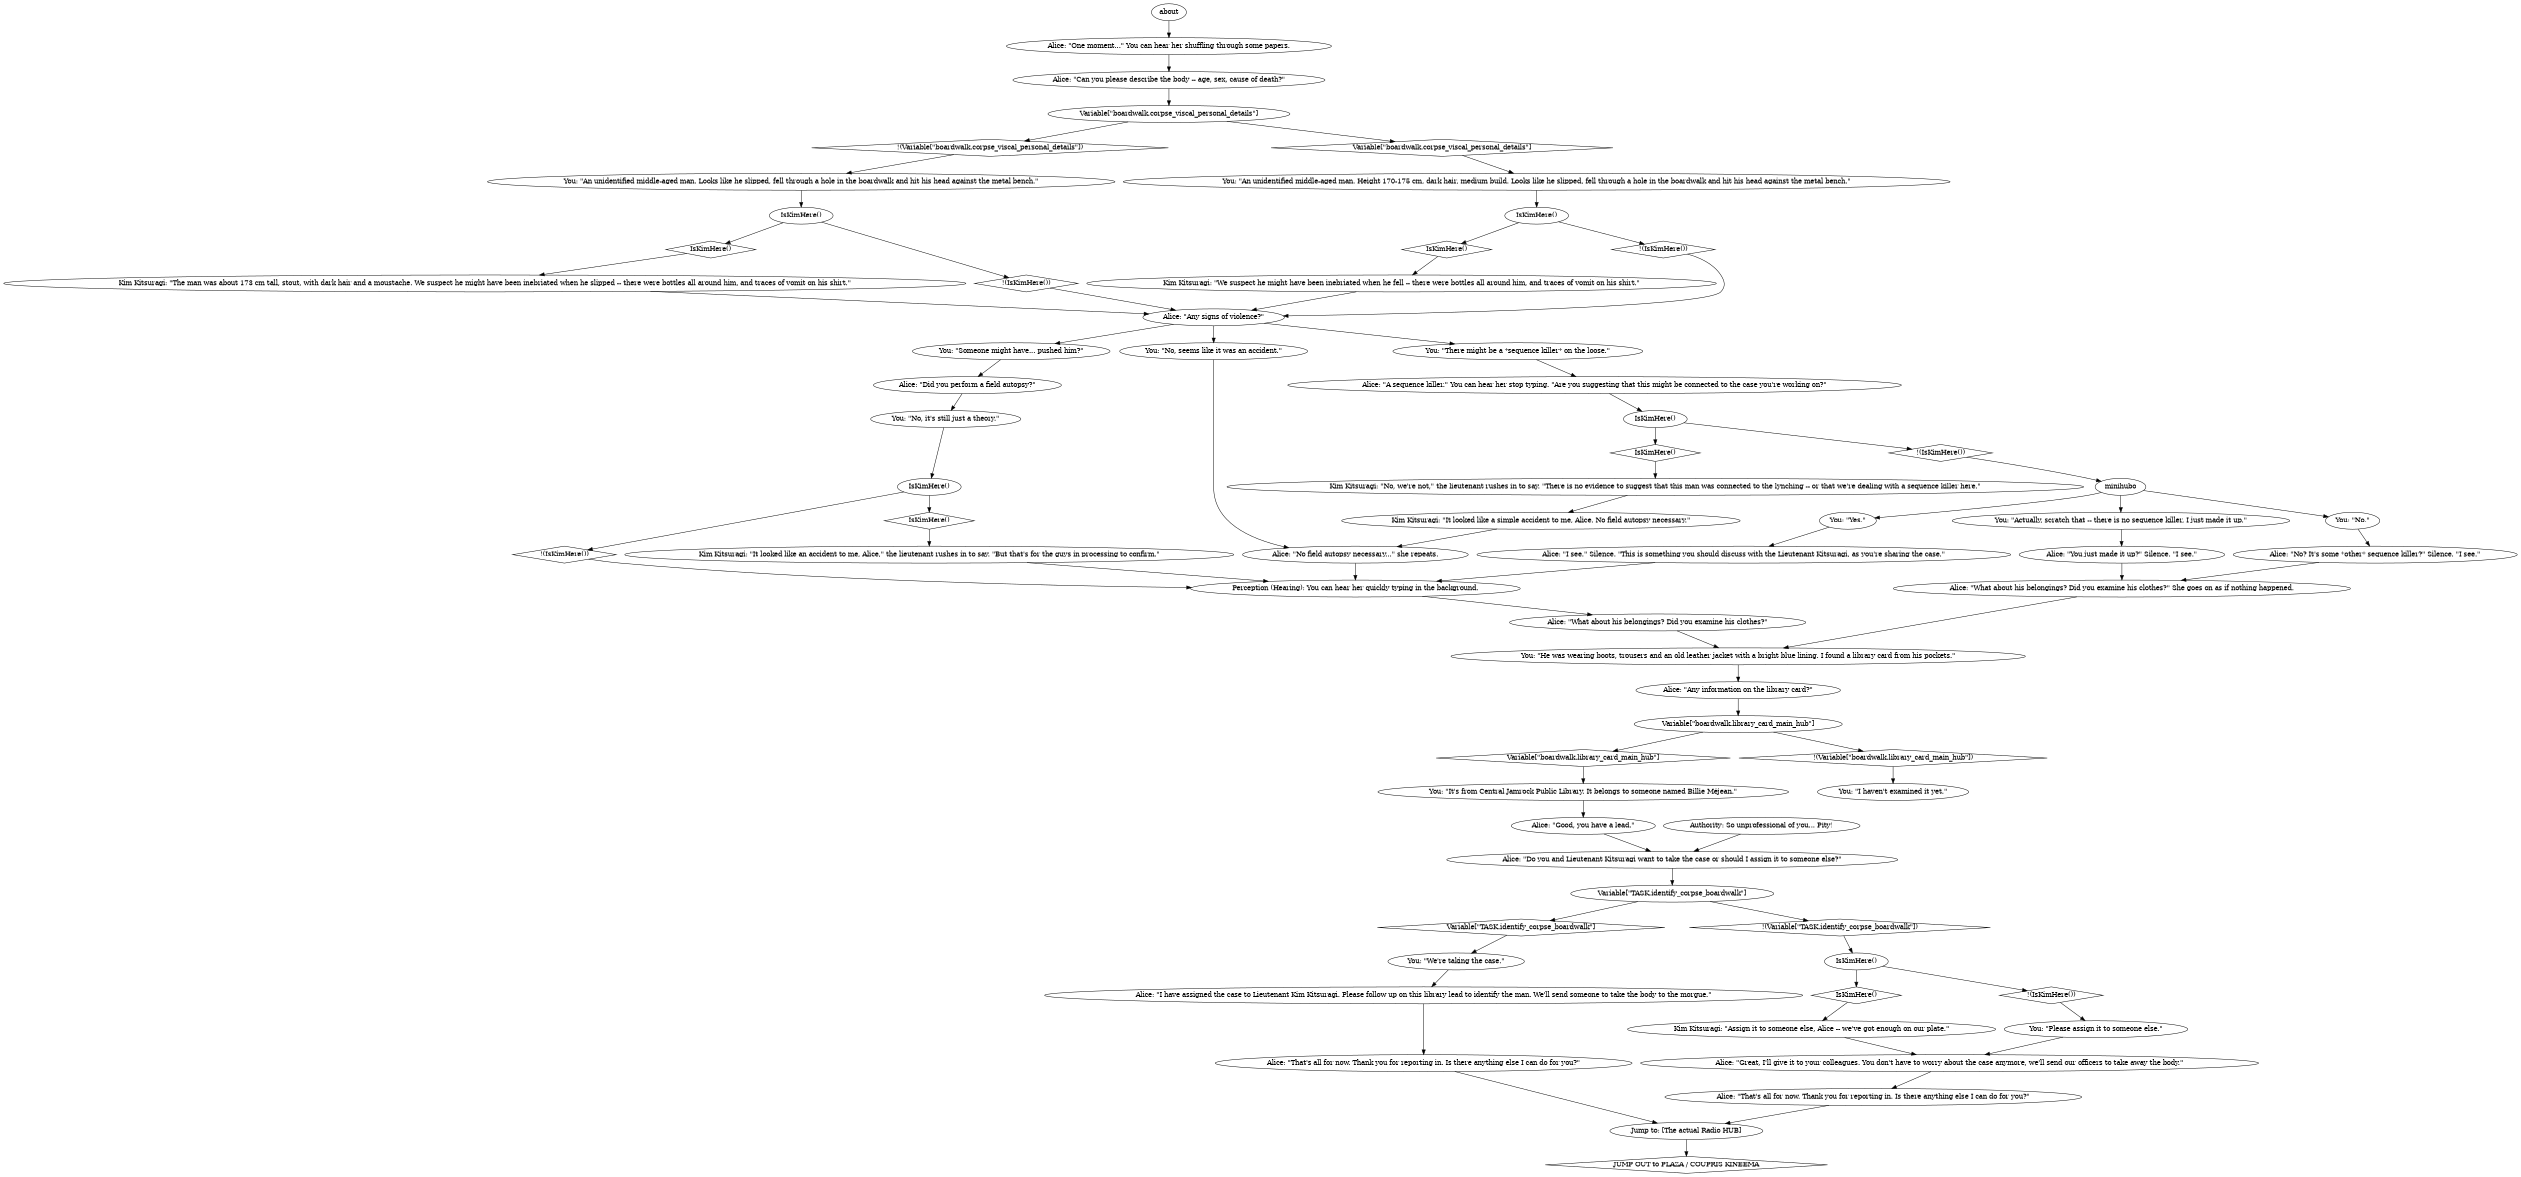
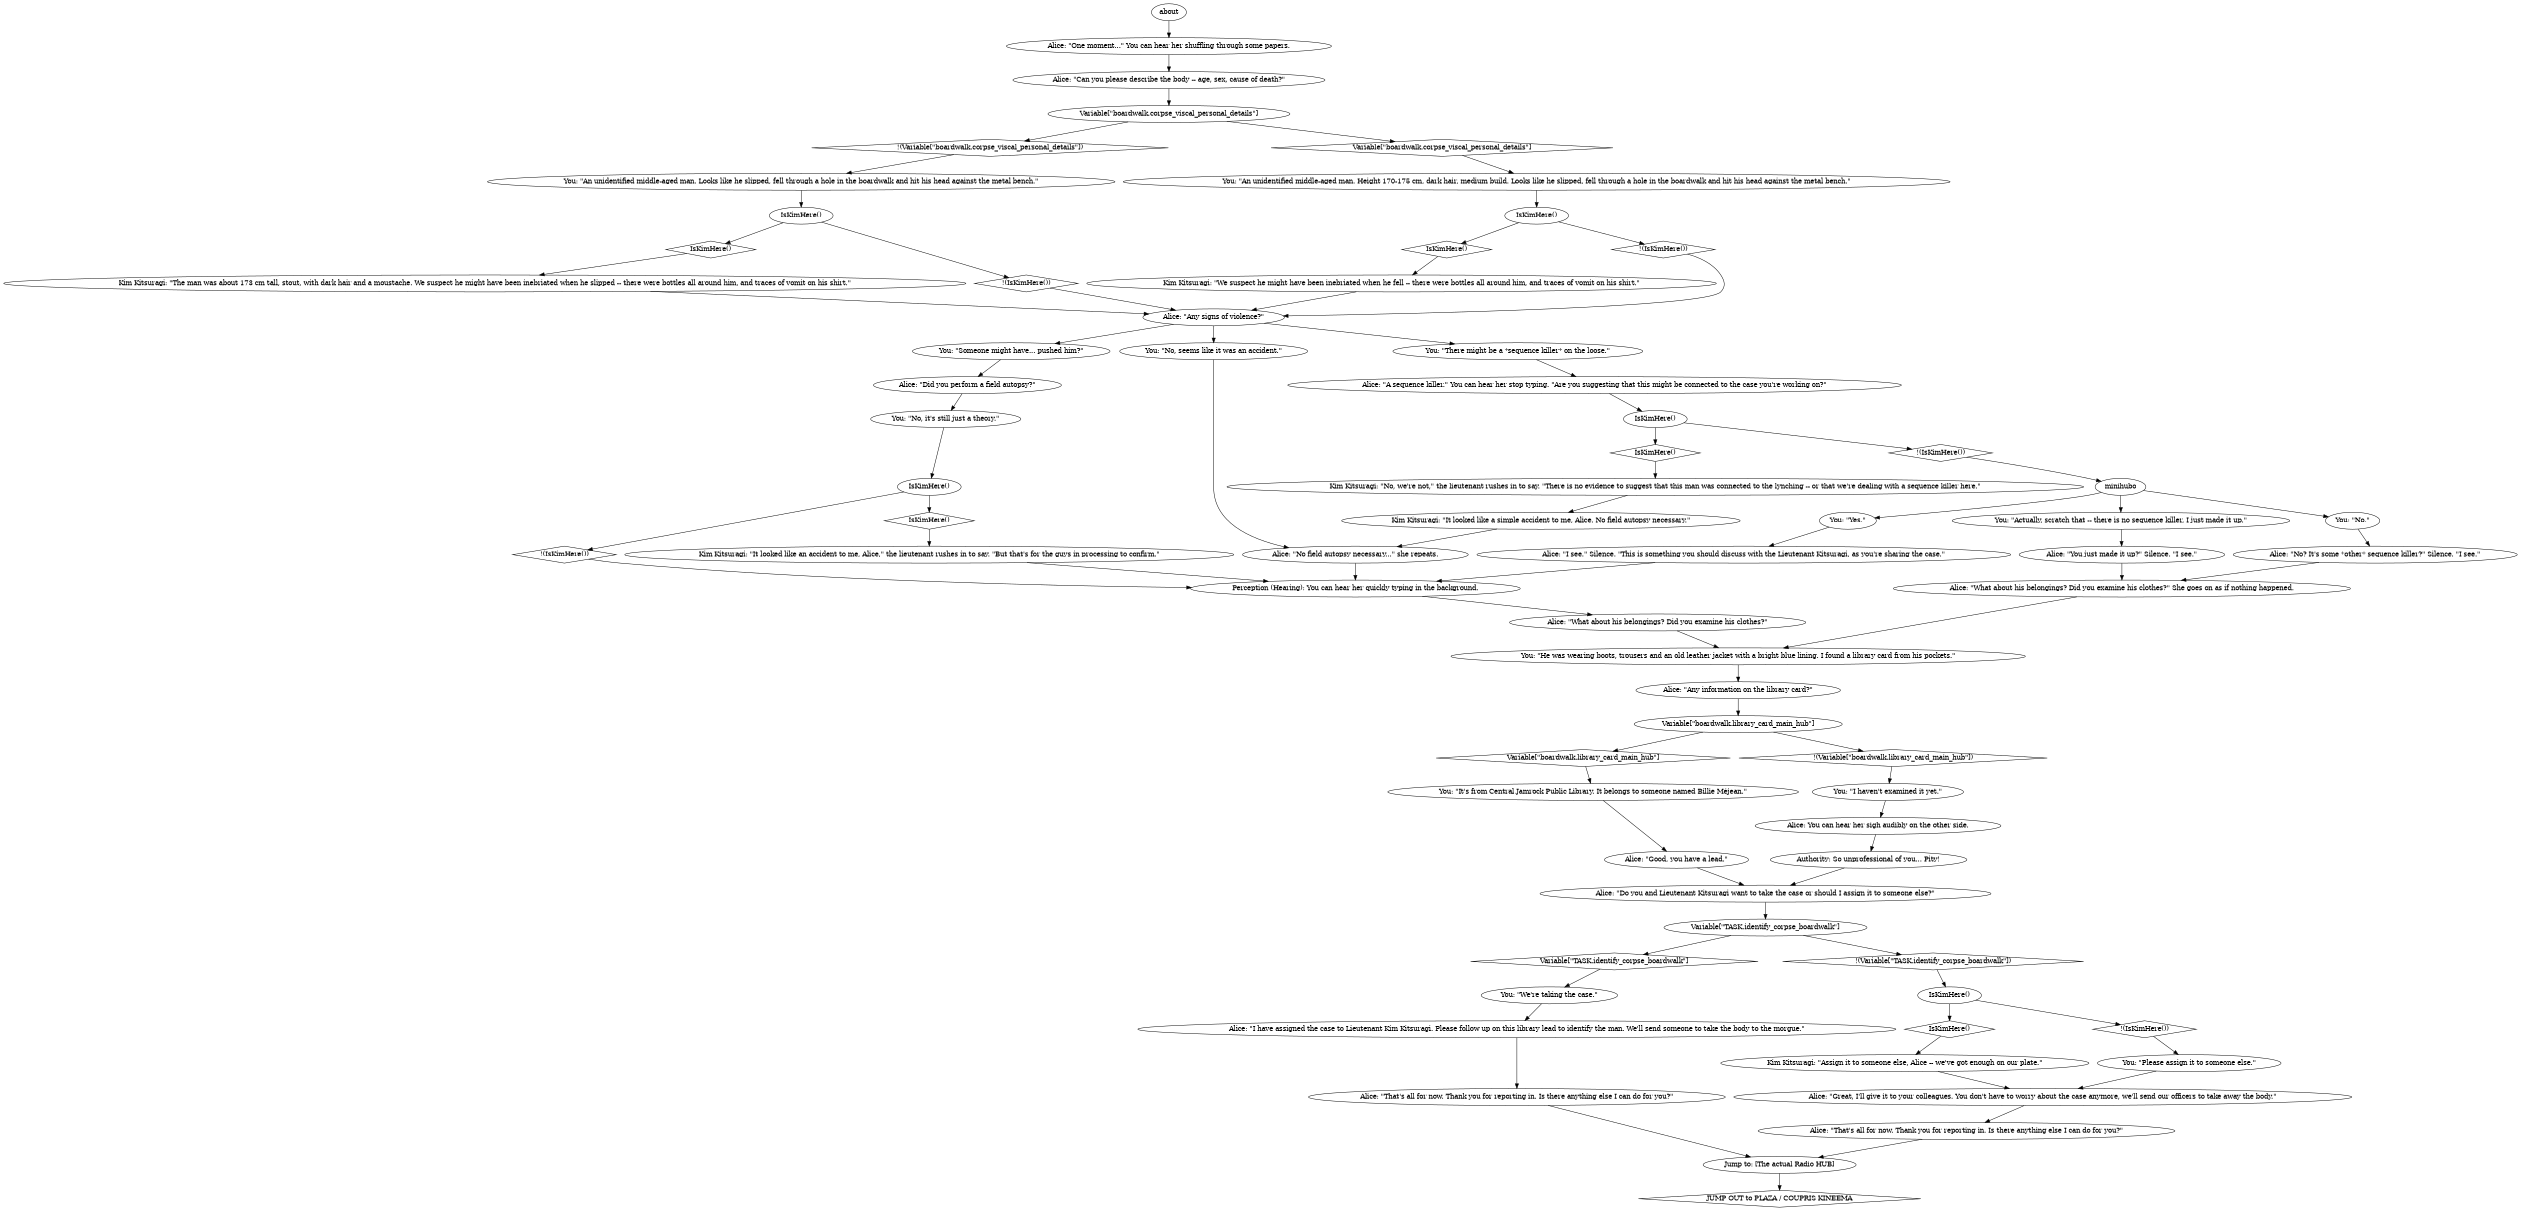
node "Alice: You can hear her sigh audibly on the other side.": added
